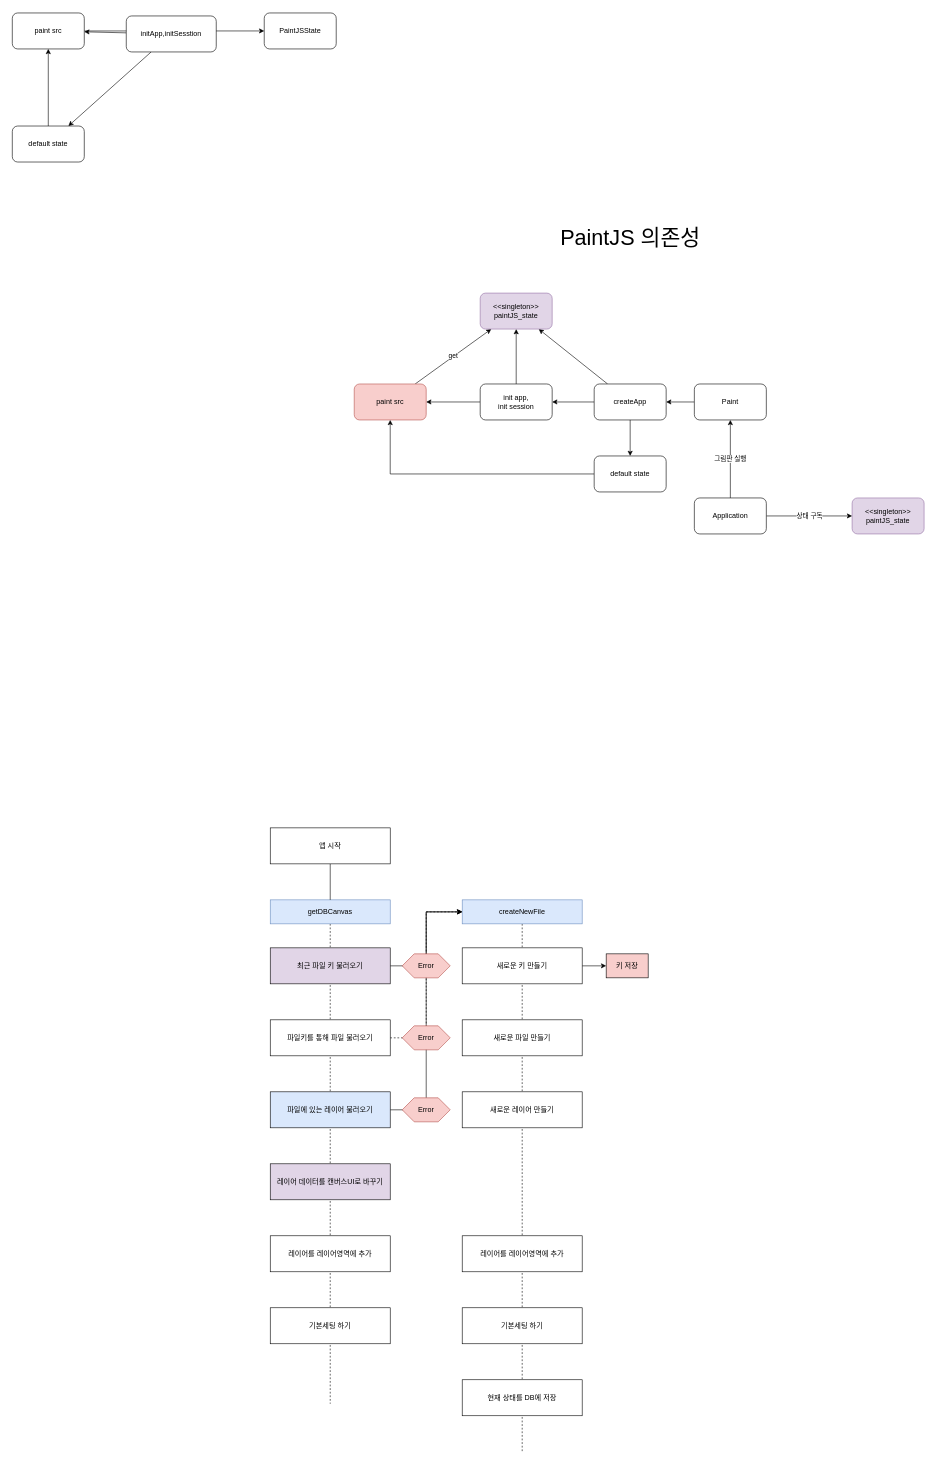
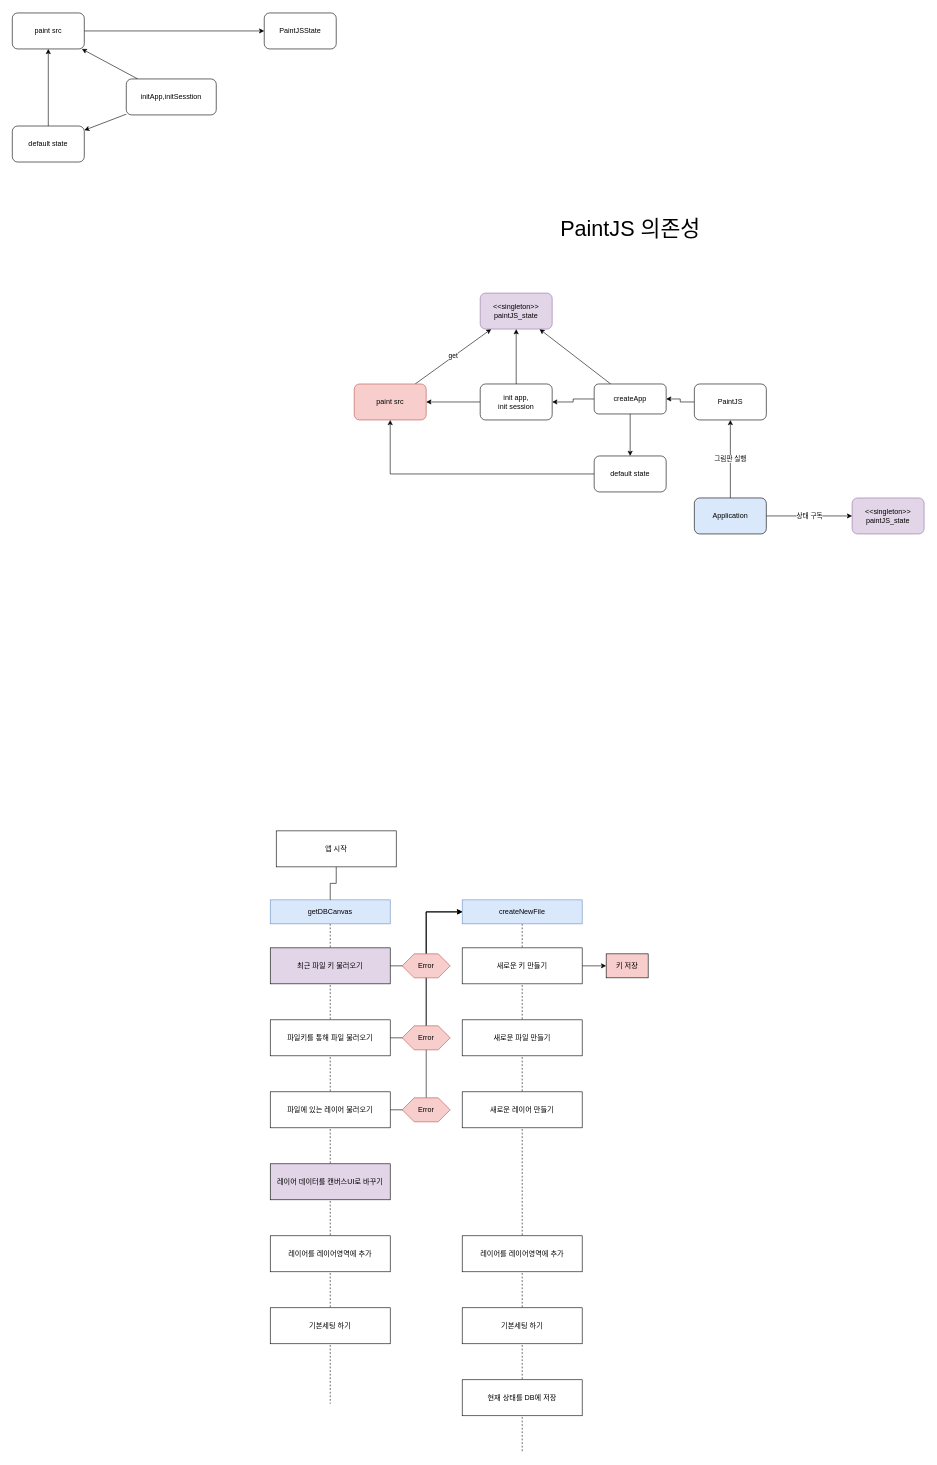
node "initApp,initSesstion": moved (171, 34) -> (171, 97)
node "PaintJS 의존성": moved (630, 237) -> (630, 228)
node "createApp": size 72x36 -> 72x30
node "Paint": label "Paint" -> "PaintJS"
node "Application": fillcolor #ffffff -> #dae8fc
node "앱 시작": moved (330, 846) -> (336, 849)
edge "파일키를 통해 파일 불러오기" -> "createNewFile": style dashed -> solid
node "파일에 있는 레이어 불러오기": fillcolor #dae8fc -> #ffffff
